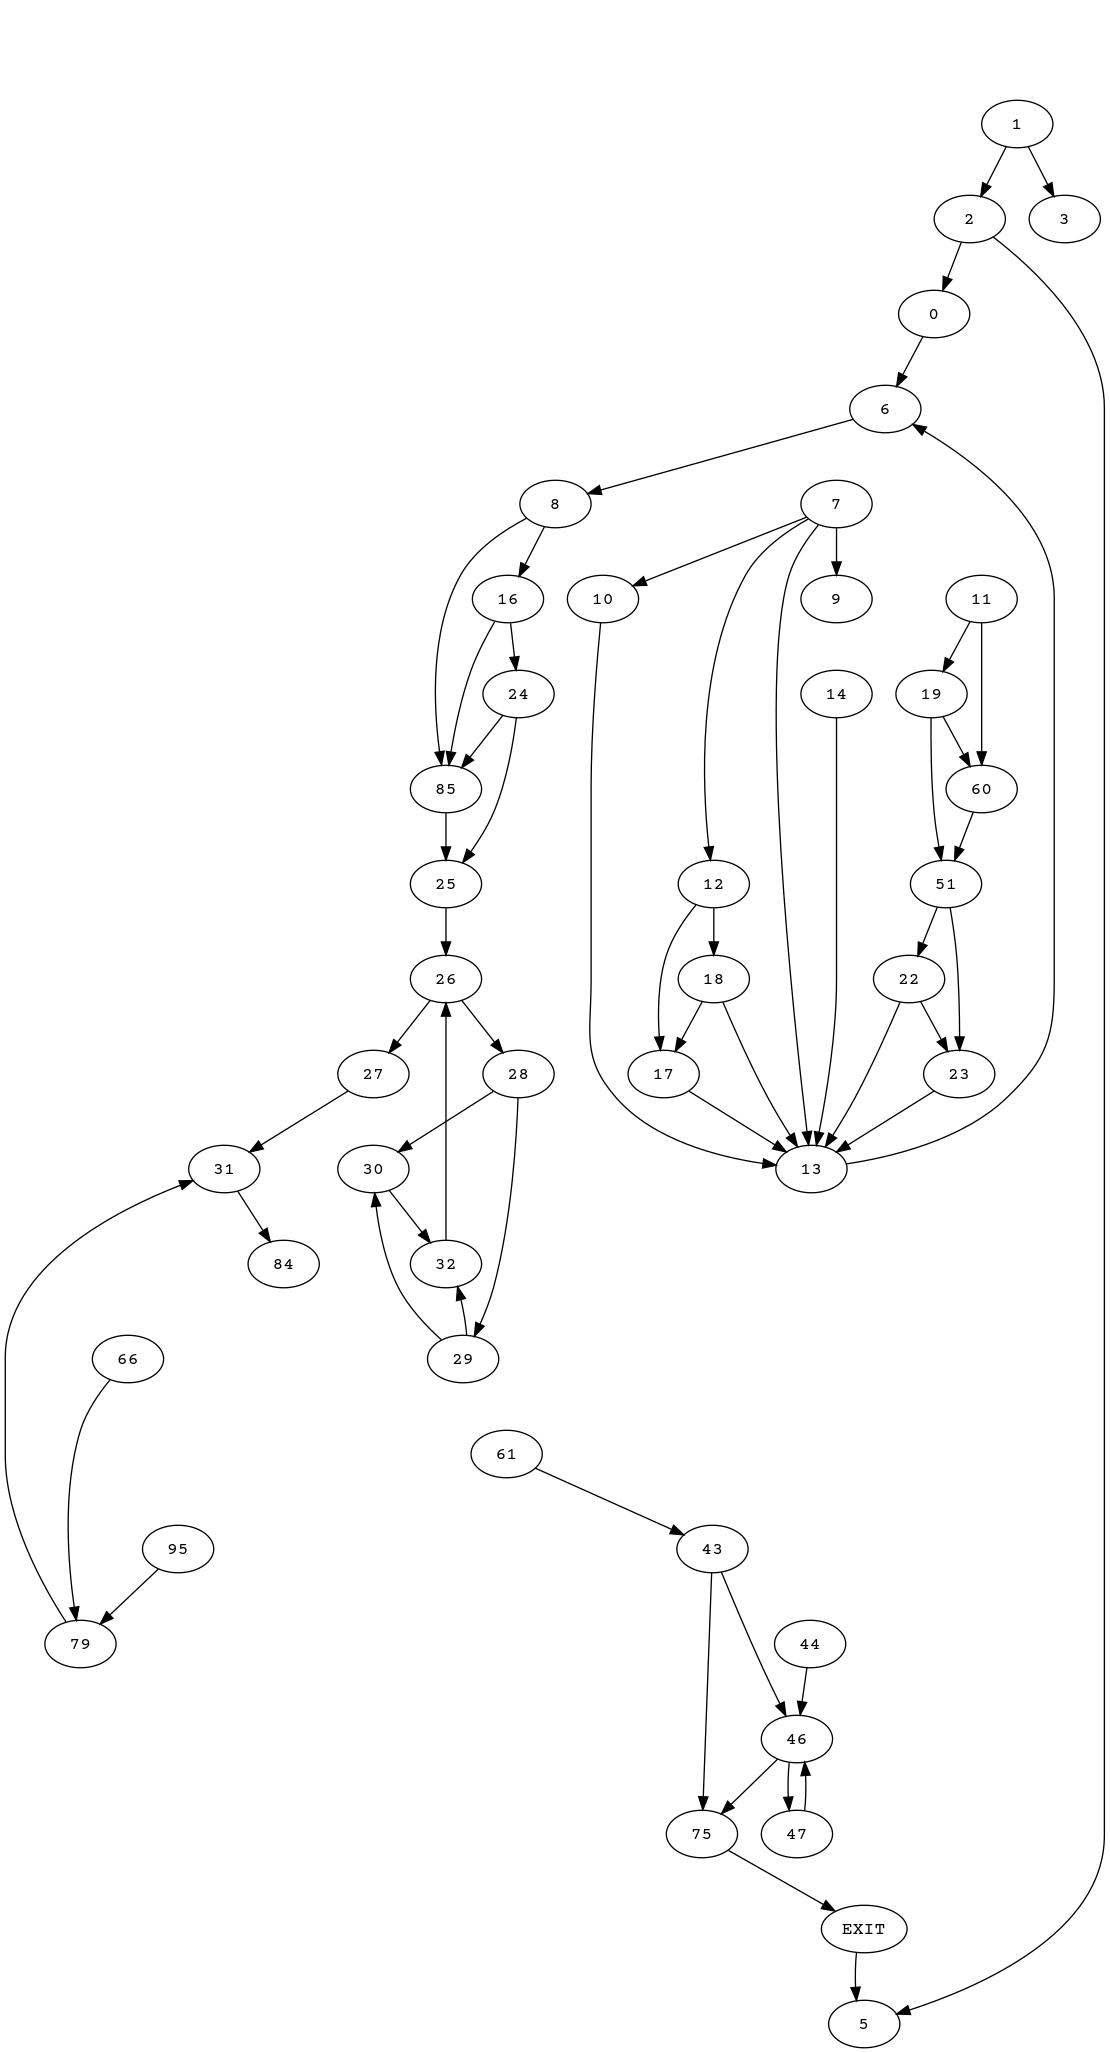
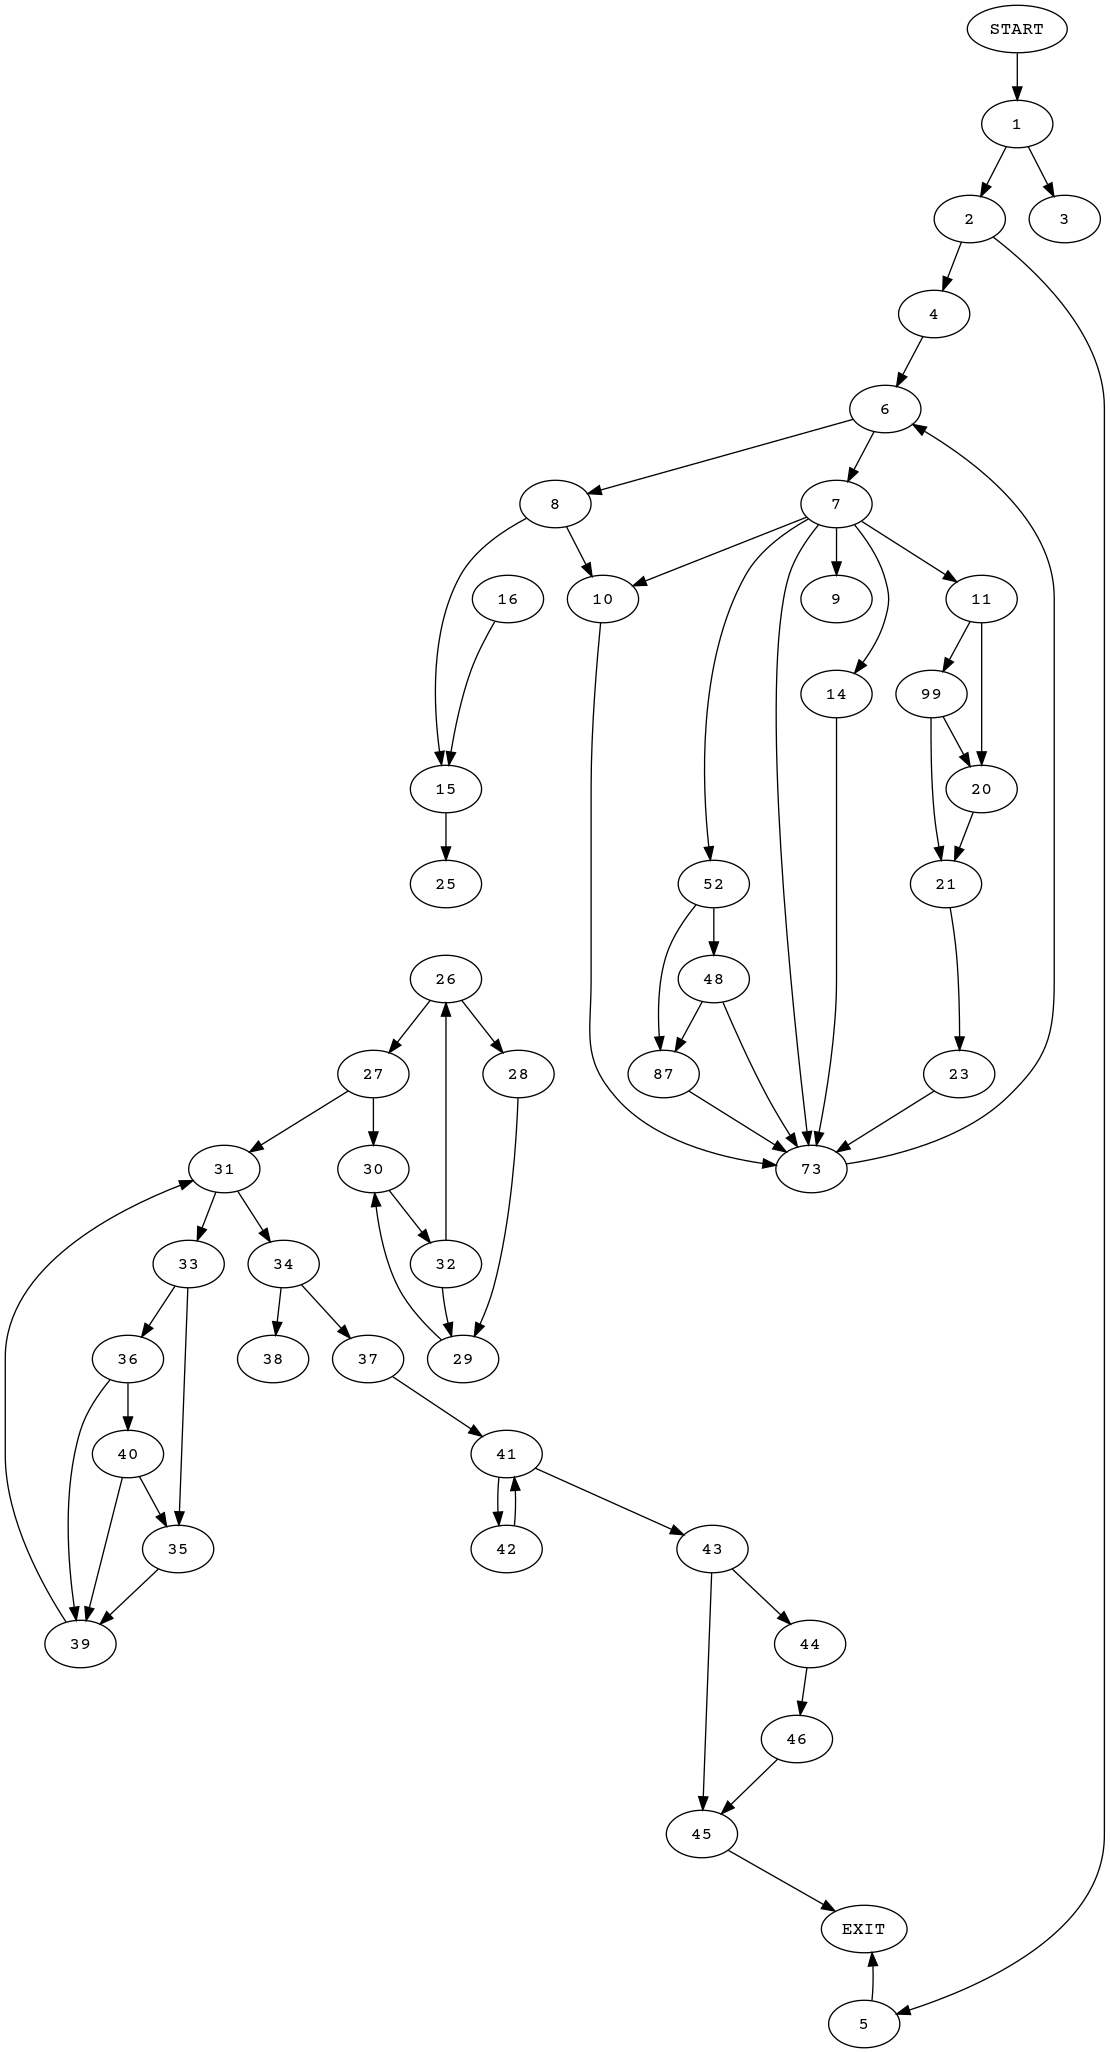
node "START": added
node "0": label "0" -> "4"
edge "6" -> "7": added
edge "8" -> "16": now "8" -> "10"
edge "7" -> "11": added
edge "7" -> "14": added
node "24": removed
node "19": label "19" -> "99"
node "85": label "85" -> "15"
node "60": label "60" -> "20"
node "12": label "12" -> "52"
node "51": label "51" -> "21"
edge "25" -> "26": removed
node "18": label "18" -> "48"
node "22": removed
node "17": label "17" -> "87"
edge "28" -> "30": now "27" -> "30"
node "13": label "13" -> "73"
node "33": added
node "84": label "84" -> "34"
edge "29" -> "32": reversed
node "66": label "66" -> "36"
node "38": added
node "37": added
node "40": added
node "61": label "61" -> "41"
node "95": label "95" -> "35"
node "42": added
edge "43" -> "46": now "43" -> "44"
node "79": label "79" -> "39"
node "75": label "75" -> "45"
node "47": removed
edge "EXIT" -> "5": reversed
